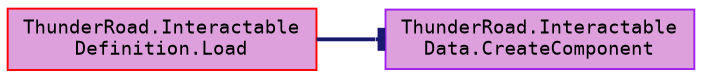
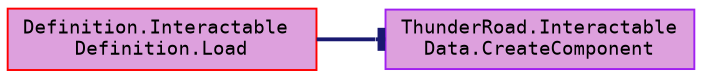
node "ThunderRoad.Interactable Definition.Load": label "ThunderRoad.Interactable Definition.Load" -> "Definition.Interactable Definition.Load"
